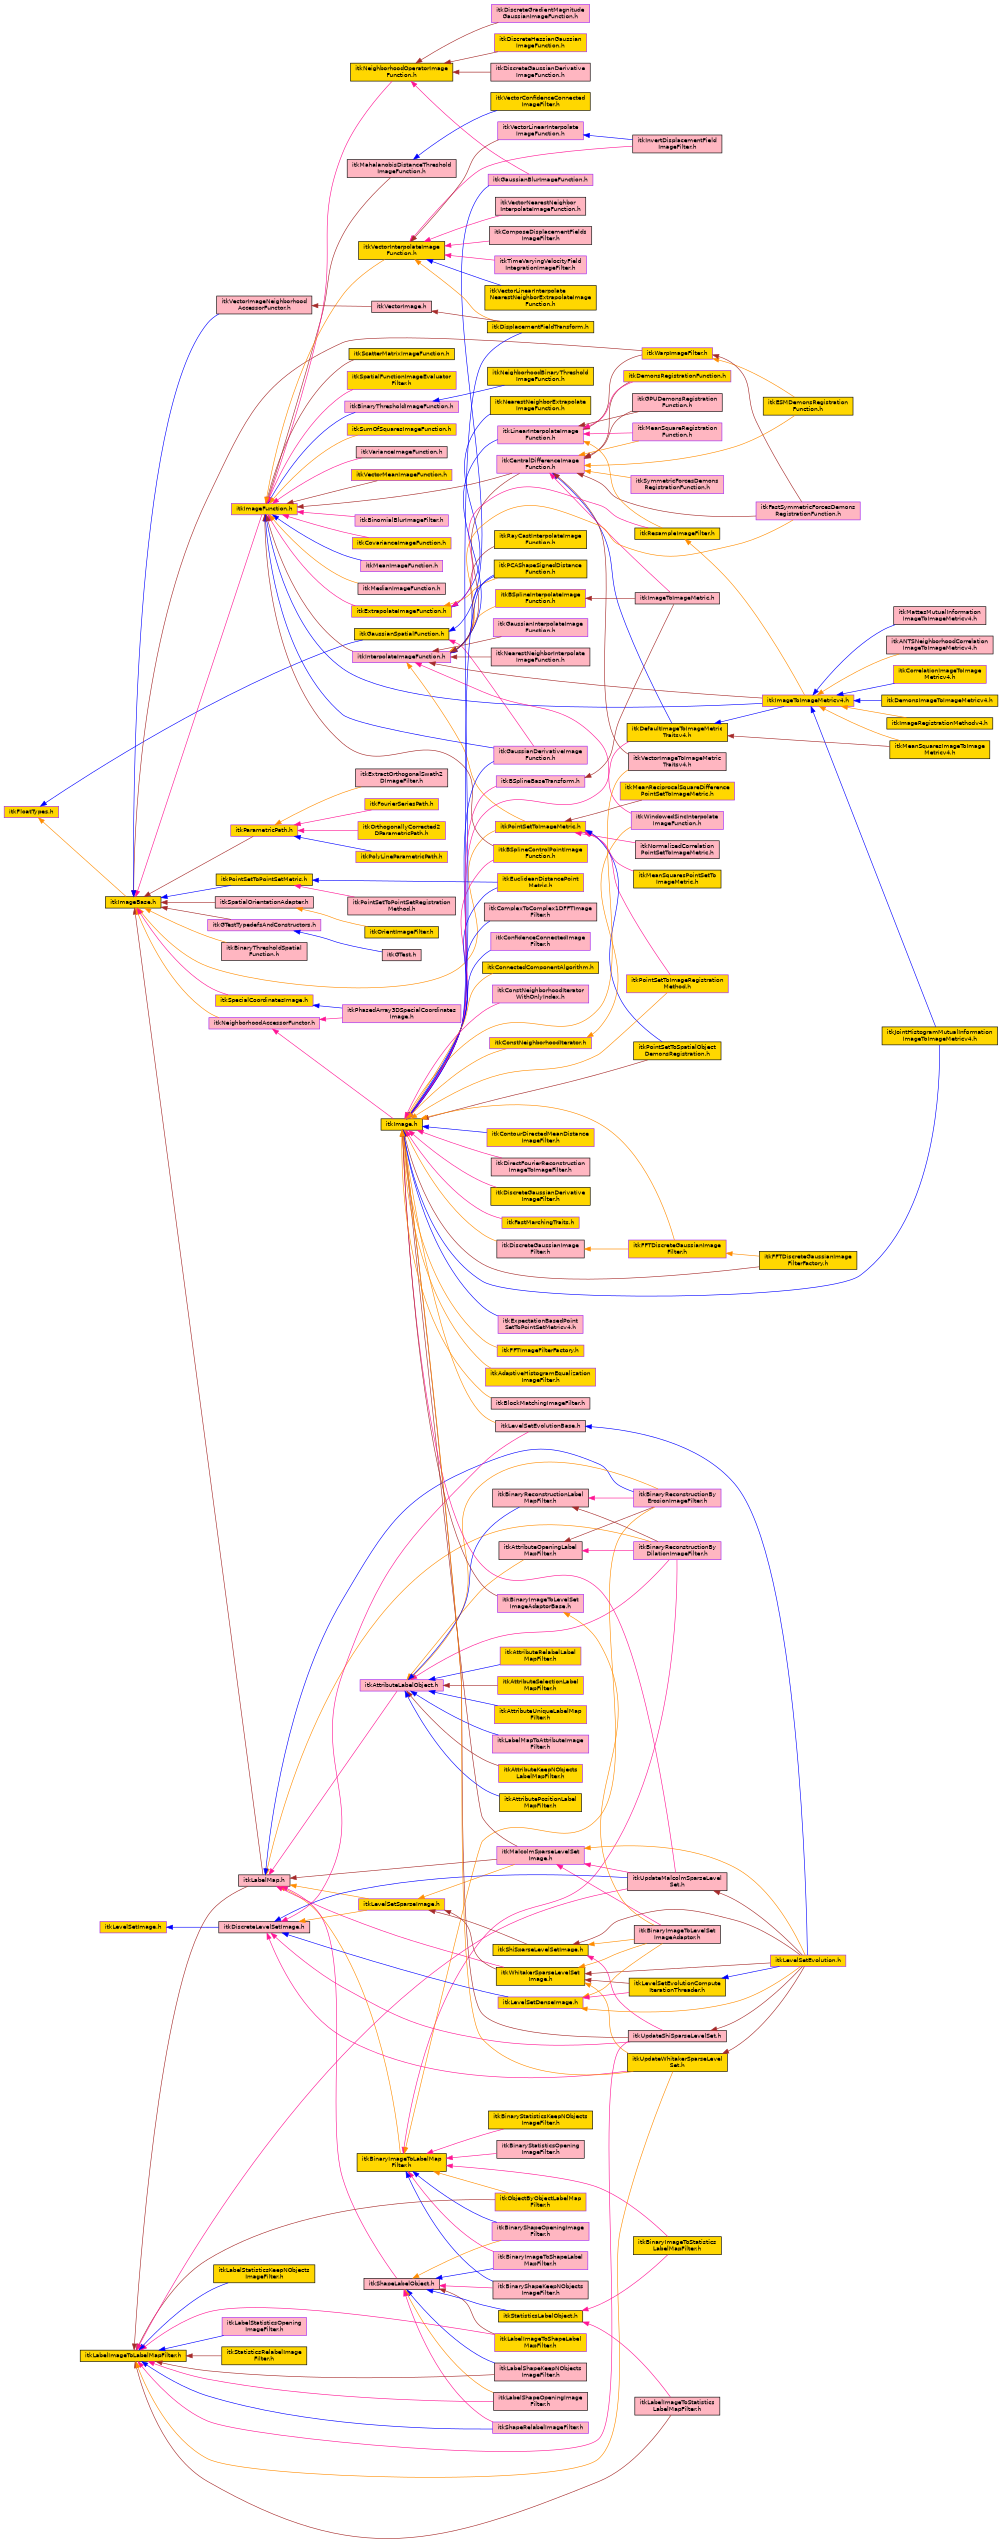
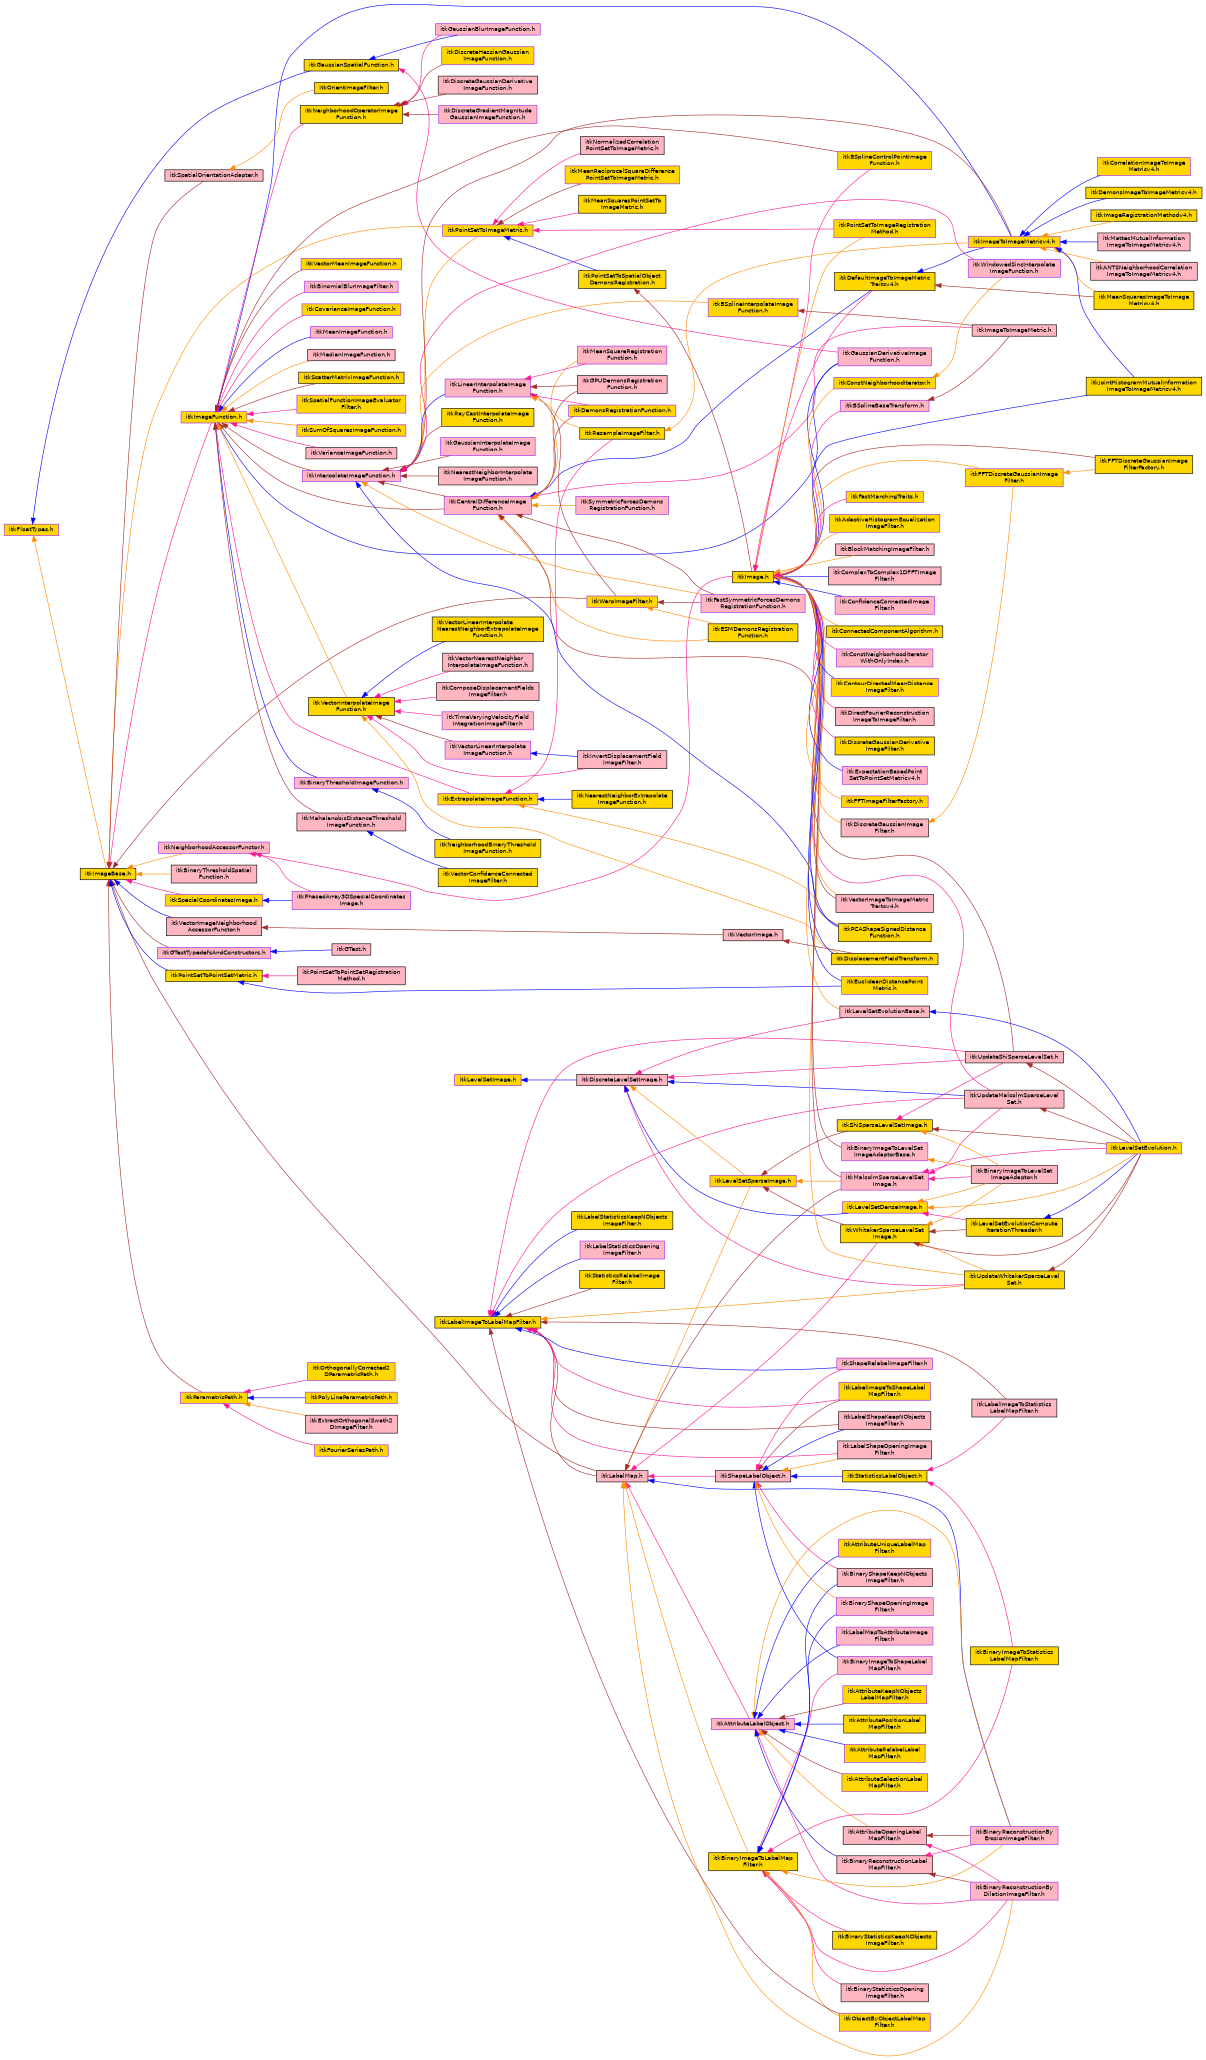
edge "itkPointSetToSpatialObject DemonsRegistration.h" -> "itkImage.h": reversed
edge "itkLevelSetEvolution.h" -> "itkMalcolmSparseLevelSet Image.h": color darkorange -> deeppink
